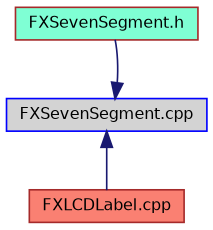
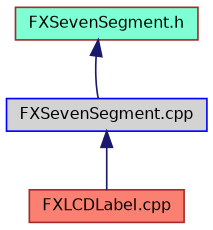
edge "FXSevenSegment.h" -> "FXSevenSegment.cpp": reversed
